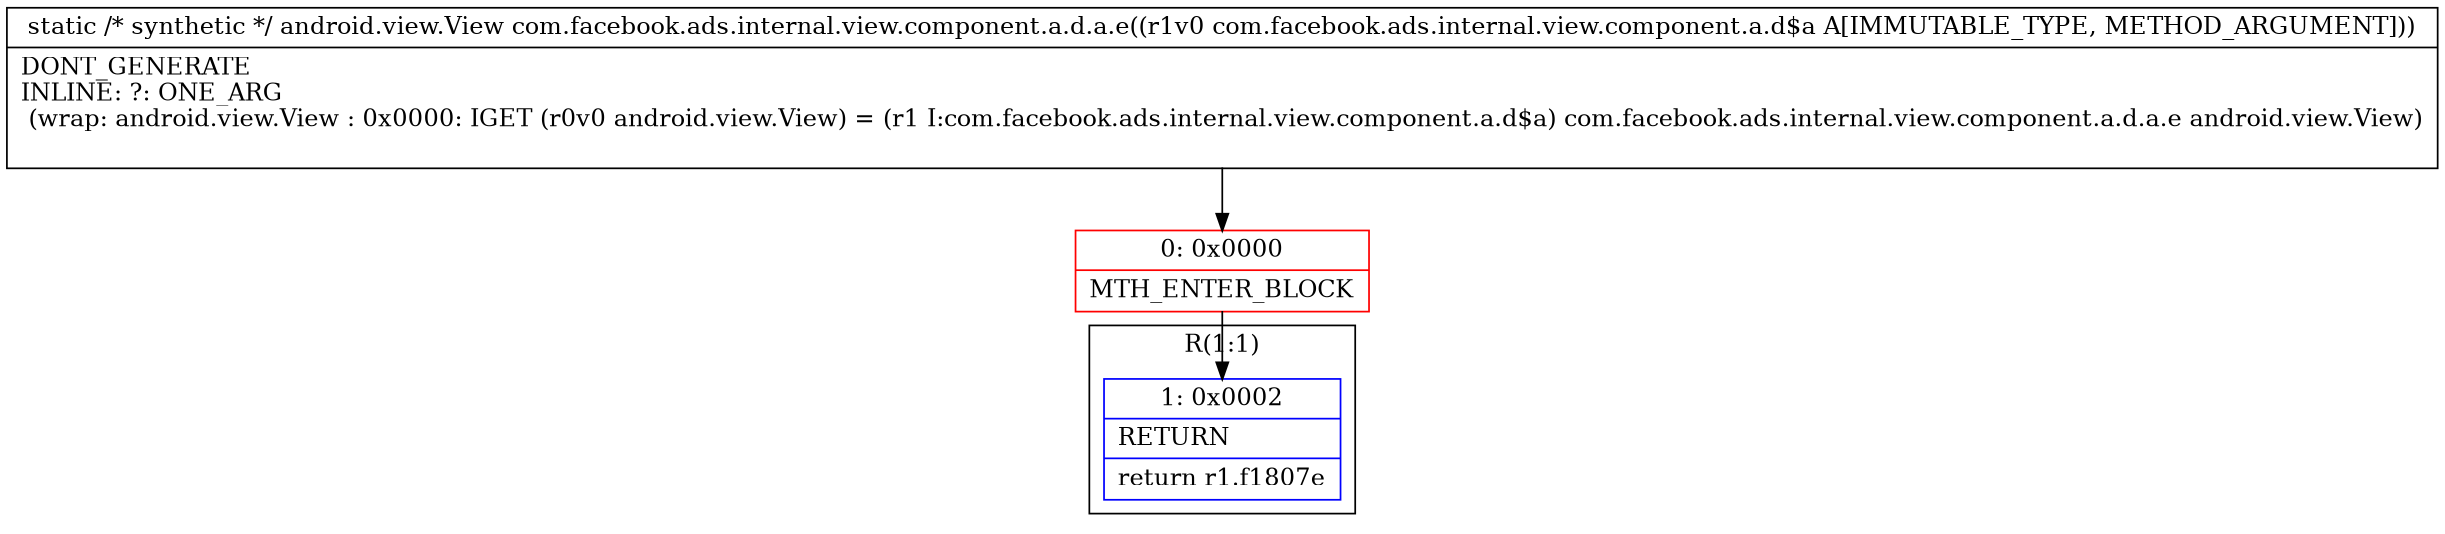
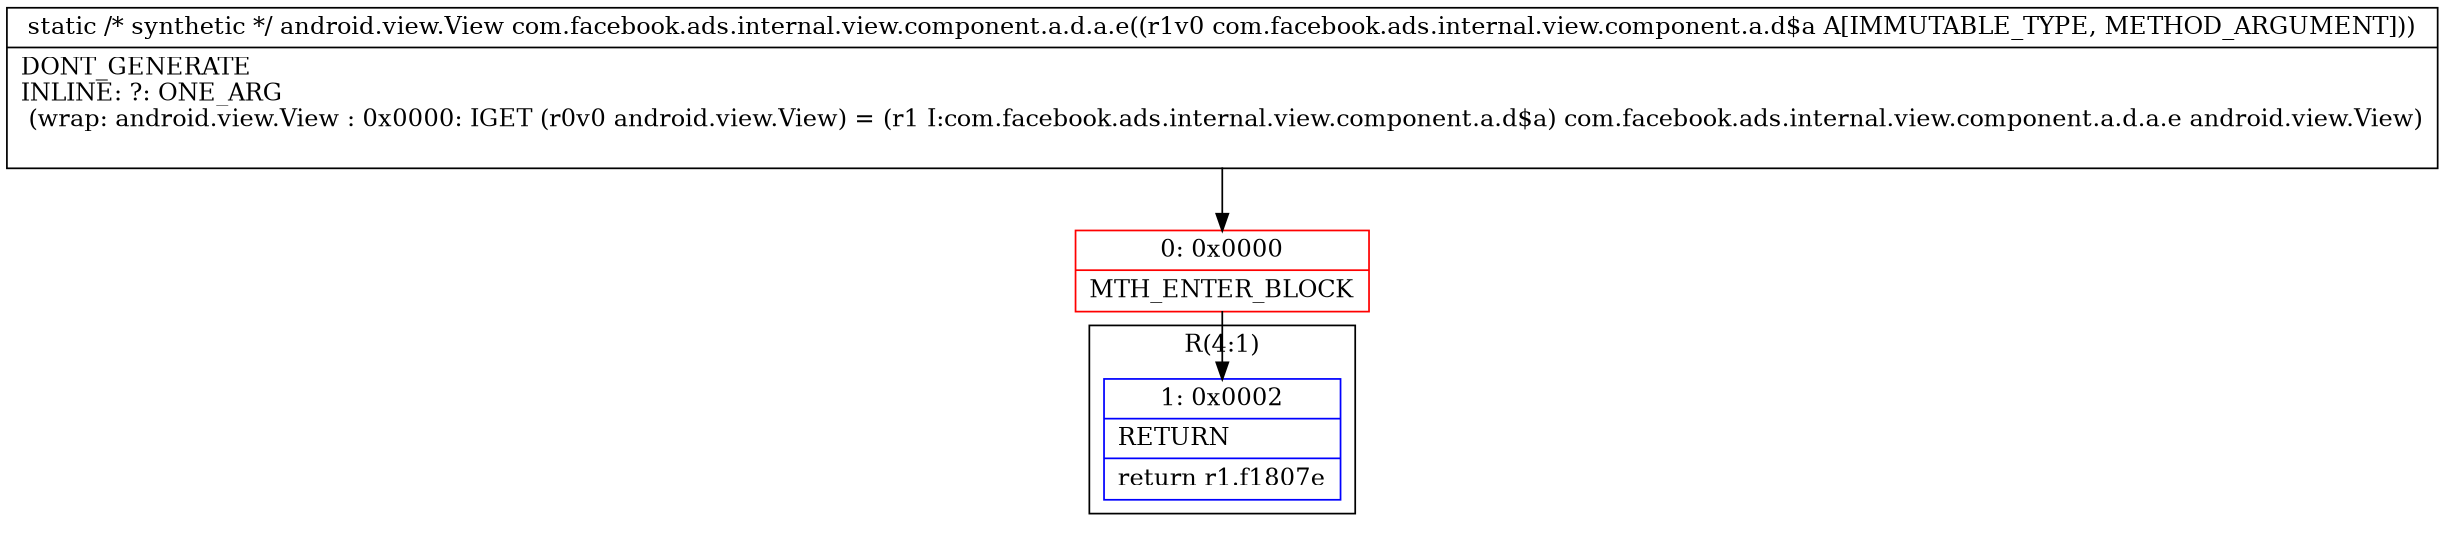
cluster "R(1:1)": label "R(1:1)" -> "R(4:1)"
